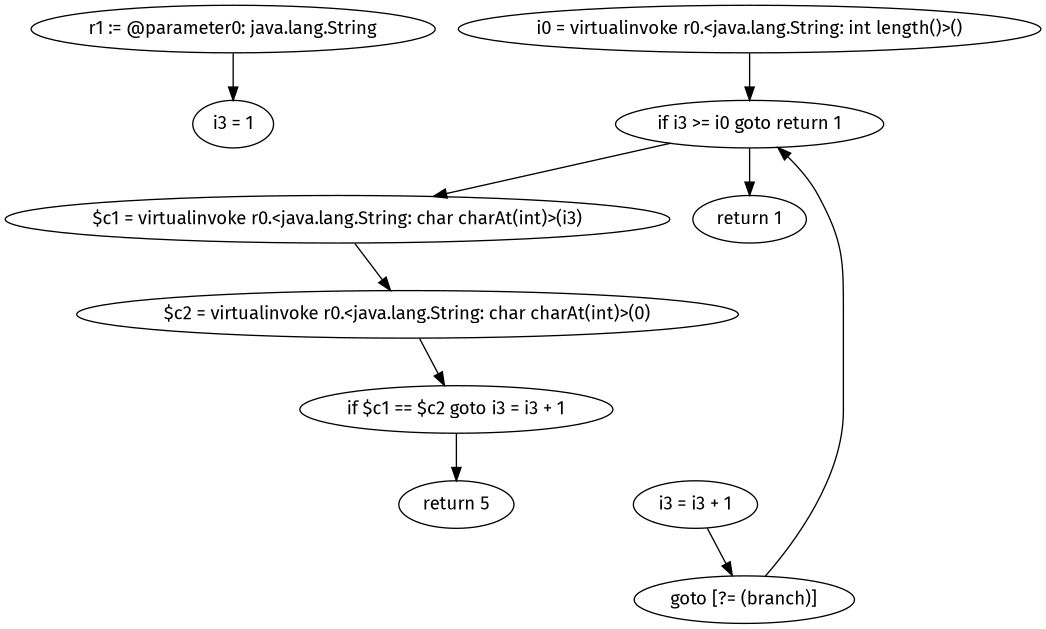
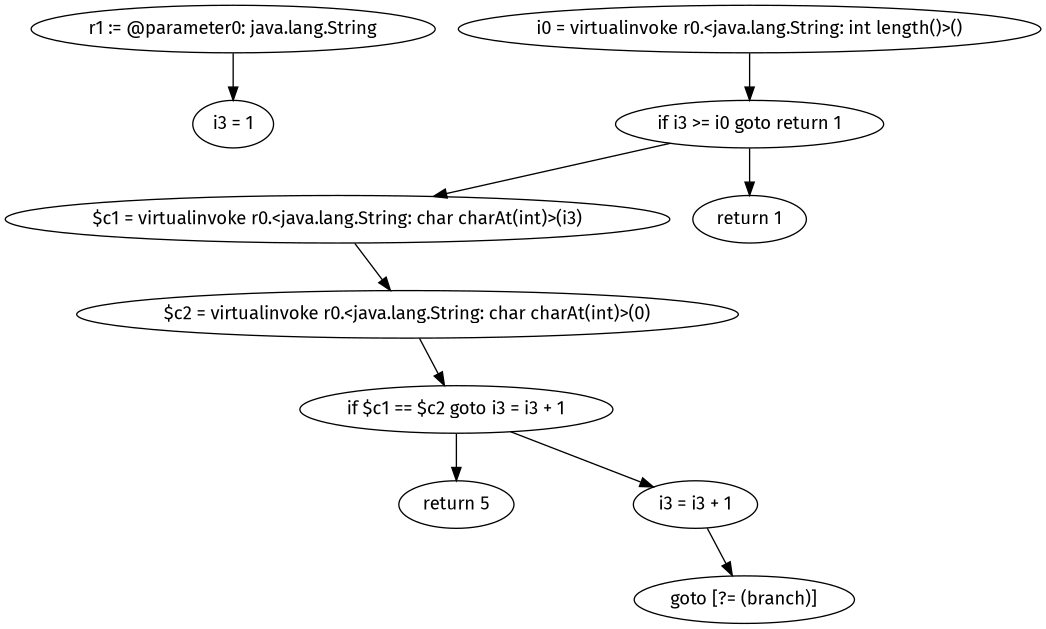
edge "goto [?= (branch)]" -> "if i3 >= i0 goto return 1": removed
edge "if $c1 == $c2 goto i3 = i3 + 1" -> "i3 = i3 + 1": added
